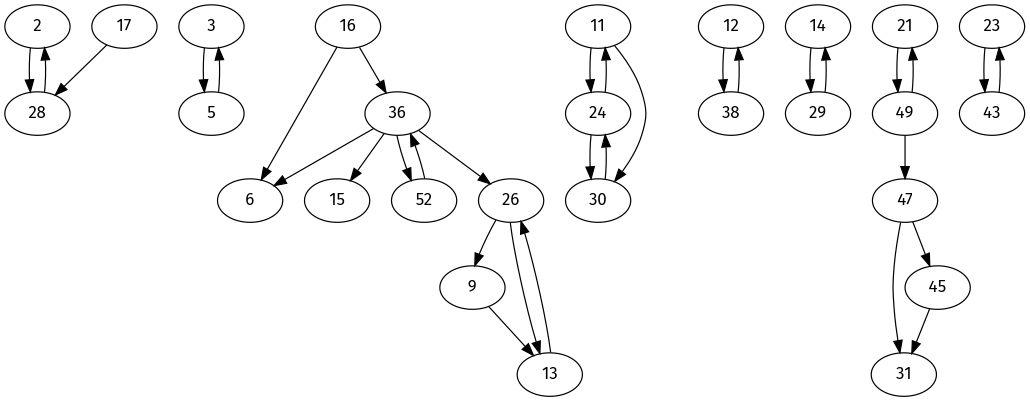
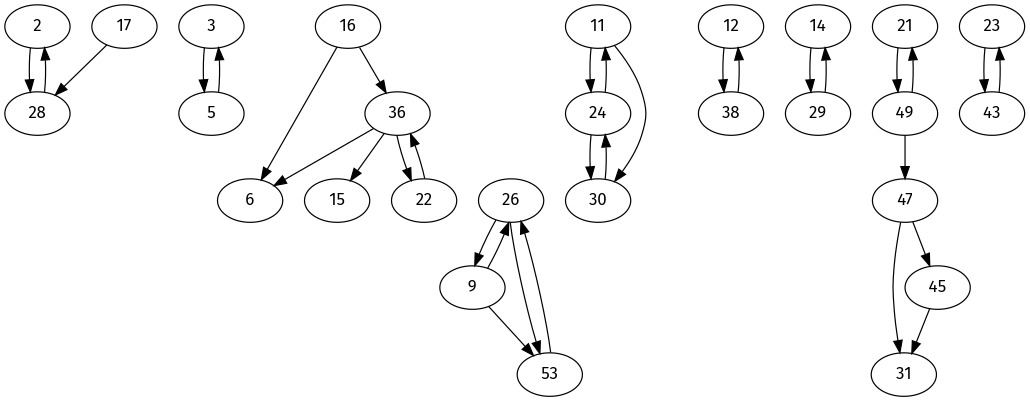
edge "36" -> "26": now "9" -> "26"
node "52": label "52" -> "22"
node "13": label "13" -> "53"
